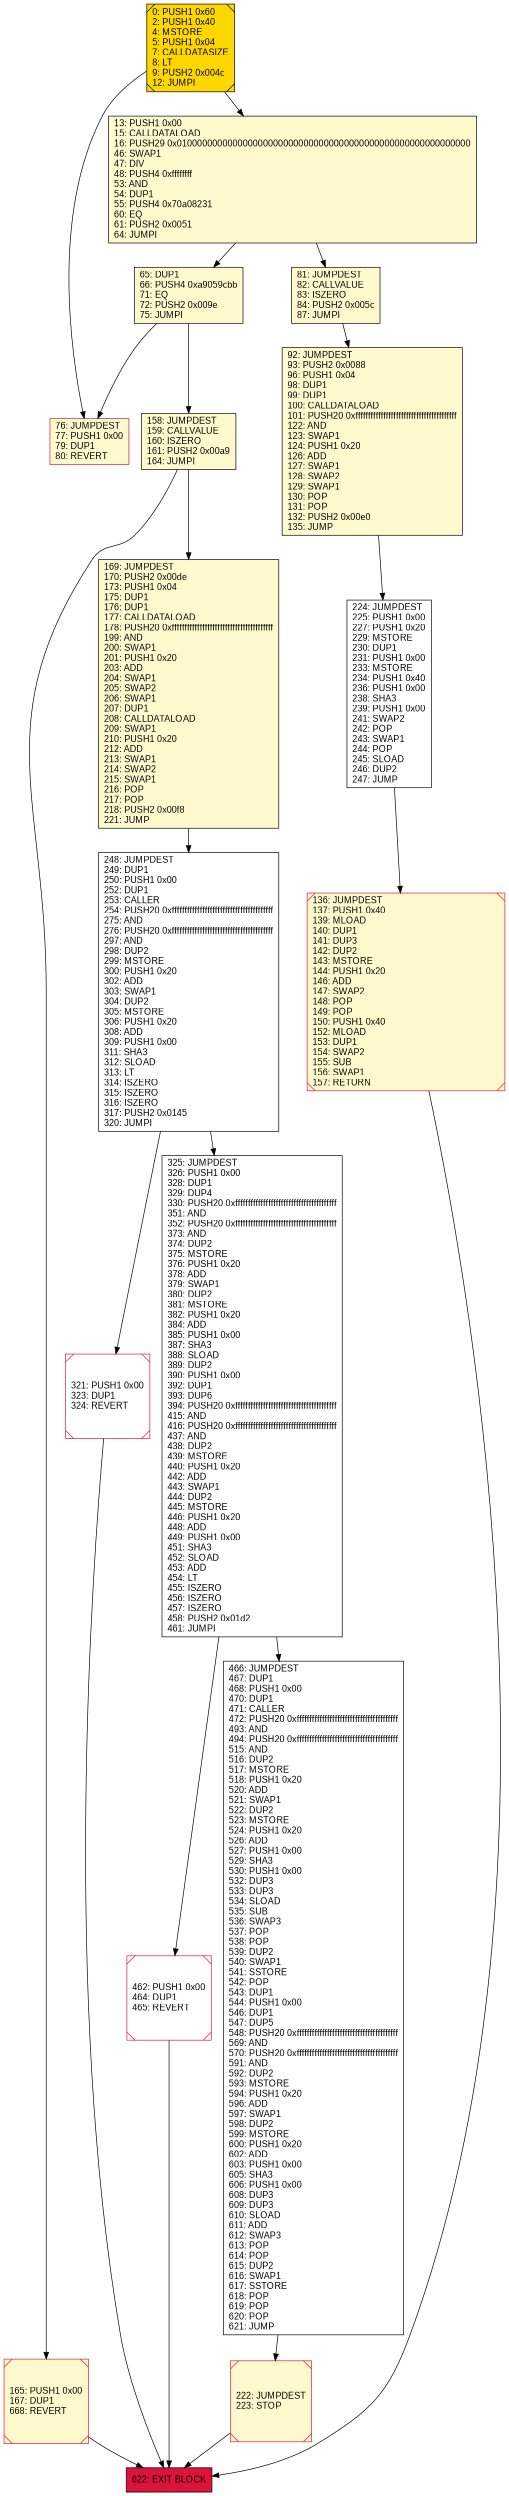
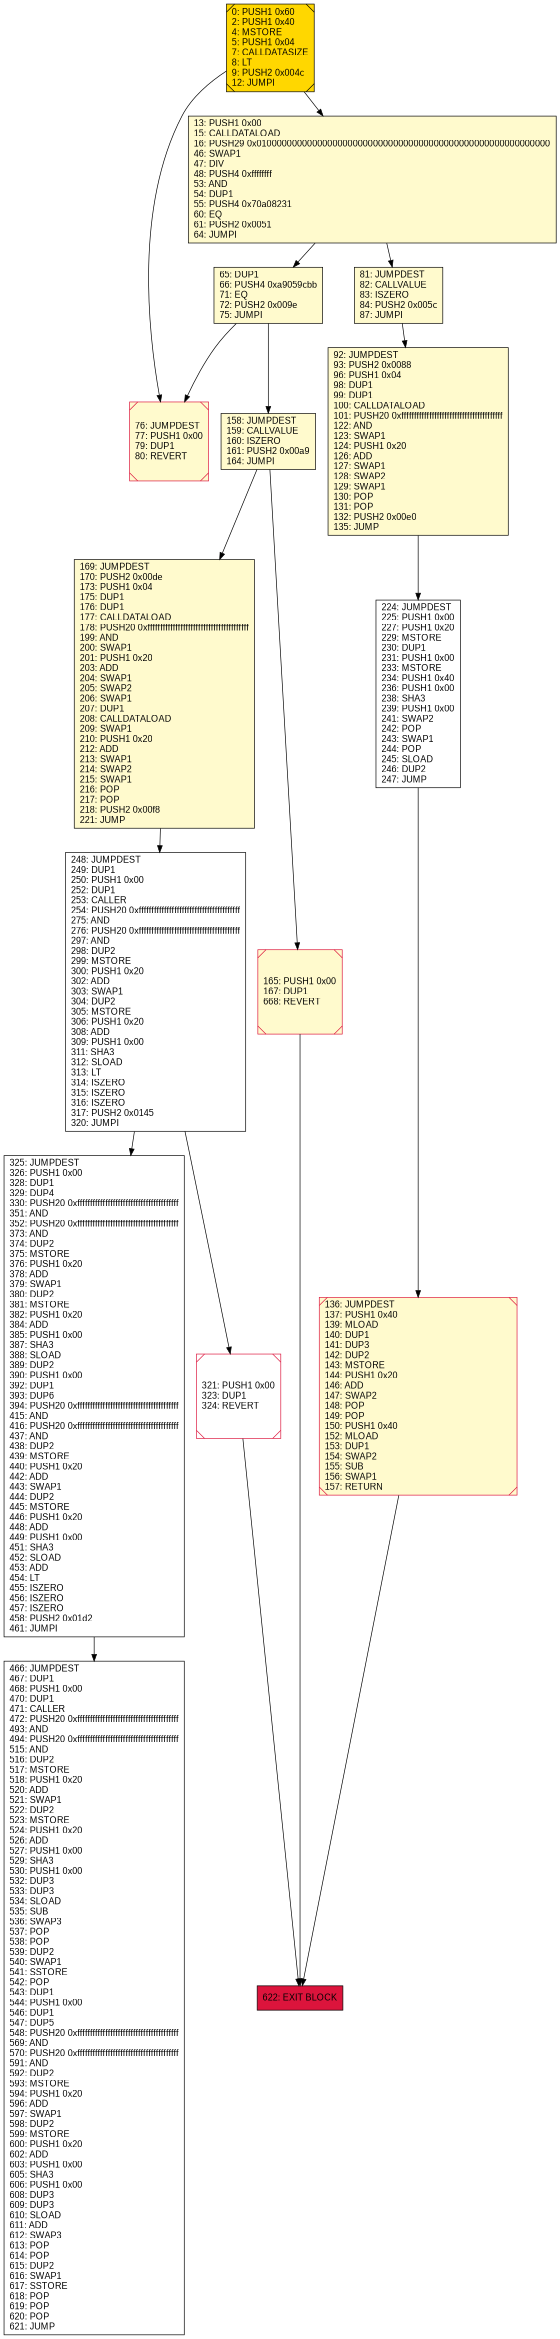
node "76: JUMPDEST 77: PUSH1 0x00 79: DUP1 80: REVERT": shape box -> Msquare
node "462: PUSH1 0x00 464: DUP1 465: REVERT": removed
node "222: JUMPDEST 223: STOP": removed
